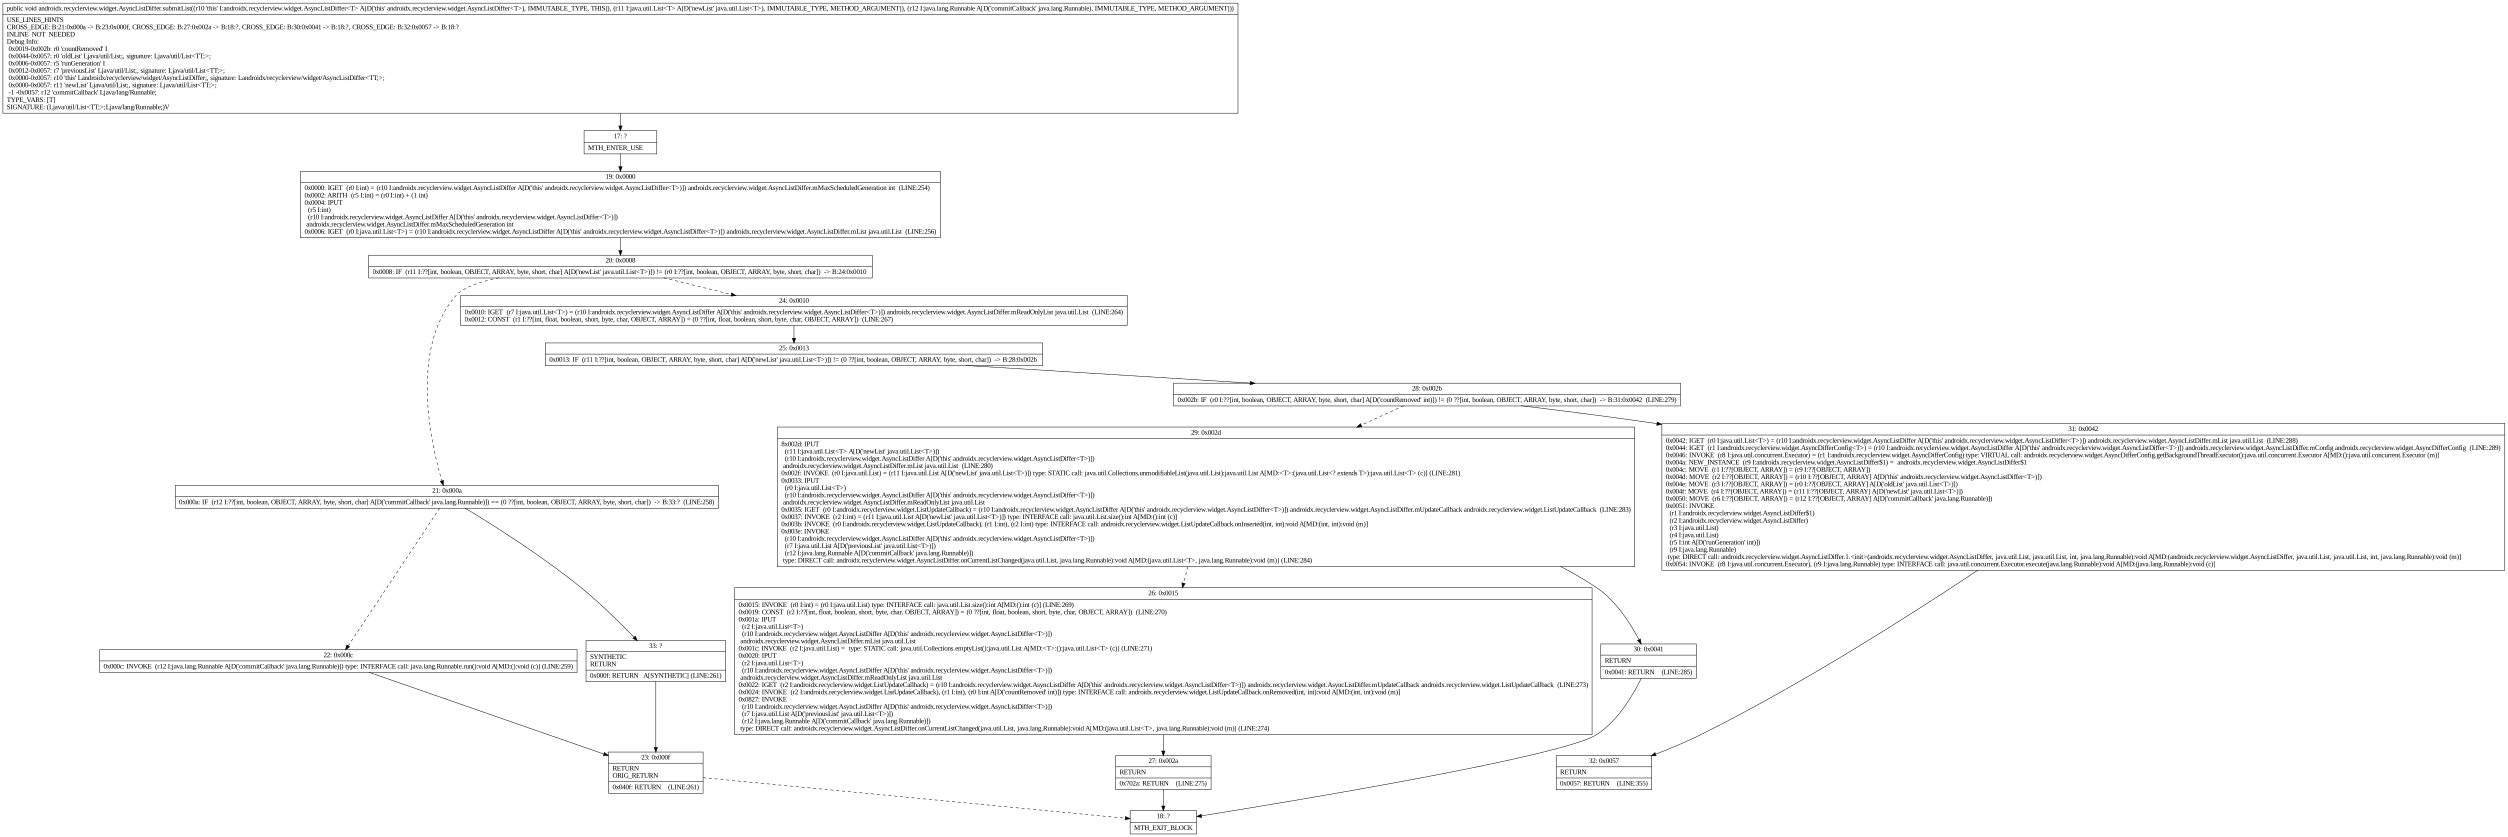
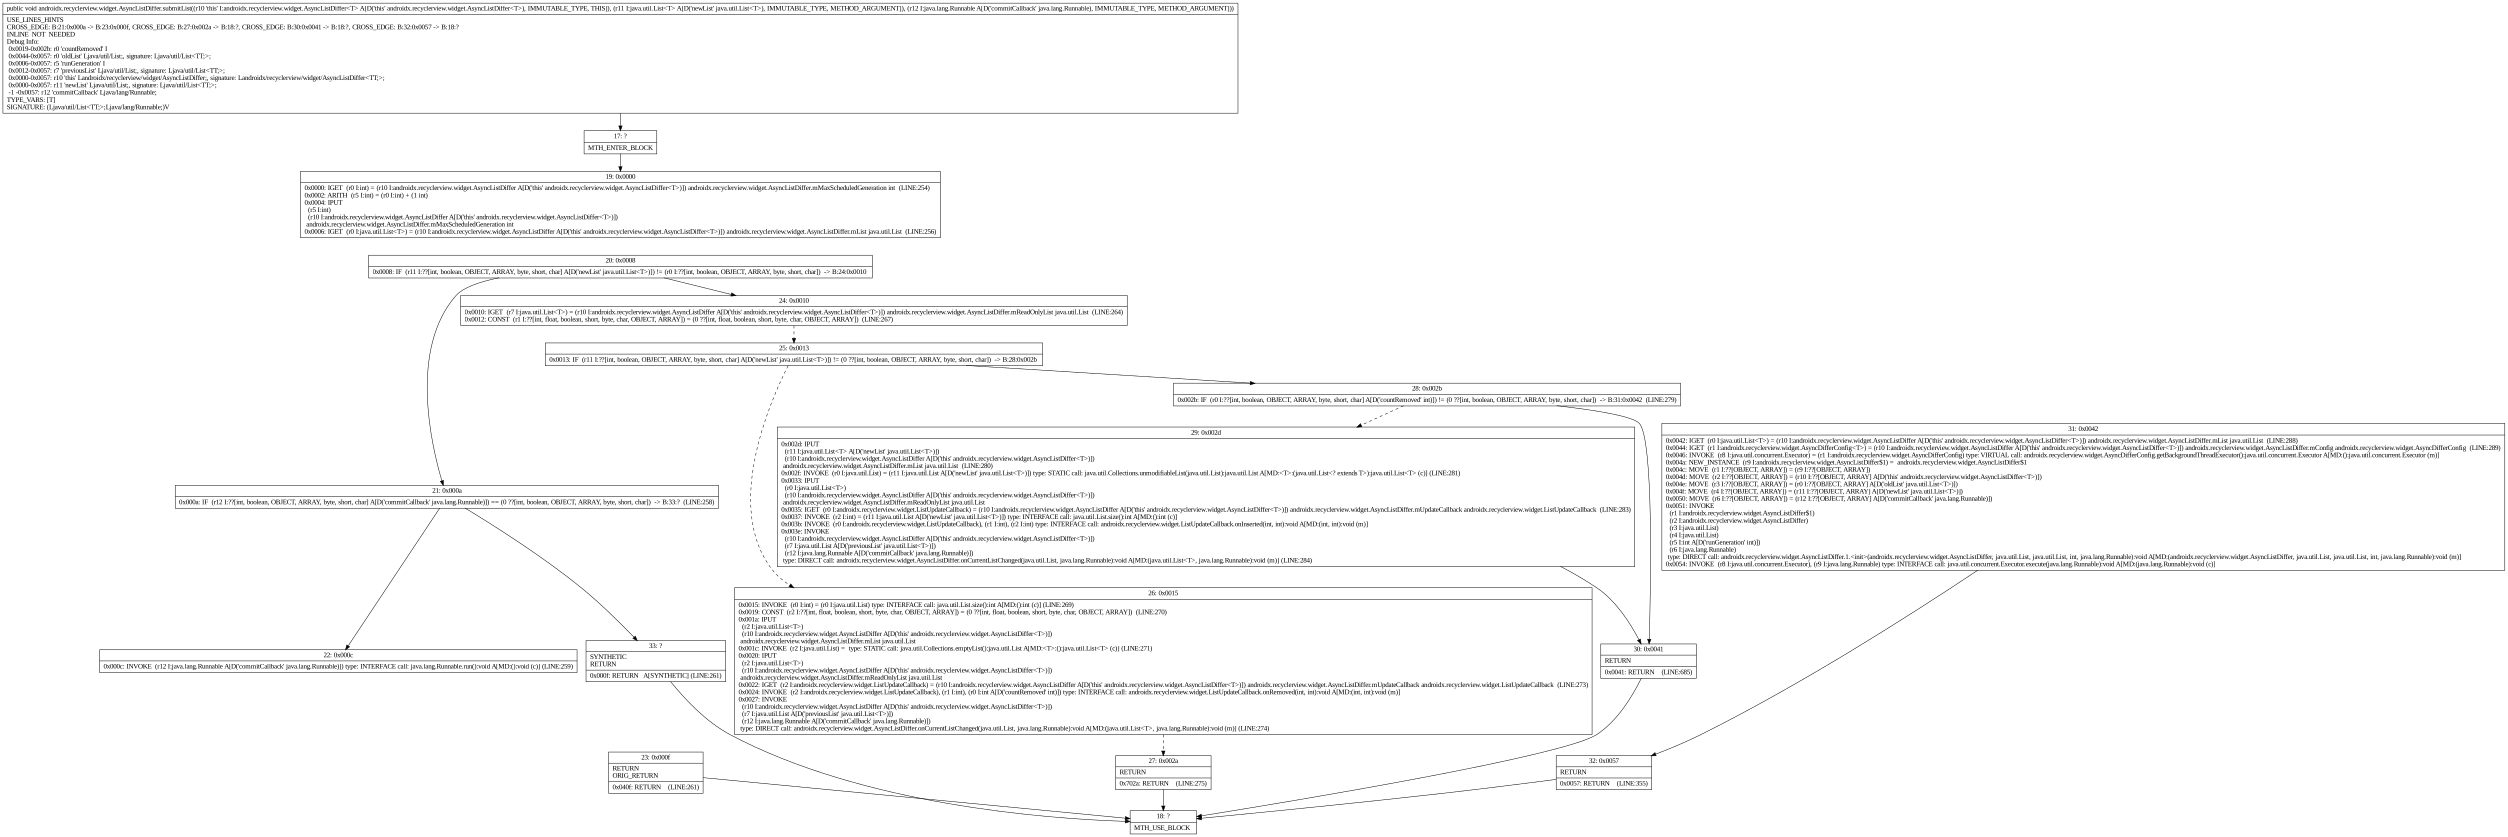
node "17: ?": text "MTH_ENTER_USE" -> "MTH_ENTER_BLOCK"
edge "19: 0x0000" -> "20: 0x0008": removed
edge "20: 0x0008" -> "24: 0x0010": style dashed -> solid
edge "24: 0x0010" -> "25: 0x0013": style solid -> dashed
edge "20: 0x0008" -> "21: 0x000a": style dashed -> solid
edge "28: 0x002b" -> "31: 0x0042": now "28: 0x002b" -> "30: 0x0041"
node "29: 0x002d": text "8x002d: IPUT" -> "0x002d: IPUT"
node "31: 0x0042": text "(r9 I:java.lang.Runnable)" -> "(r6 I:java.lang.Runnable)"
edge "29: 0x002d" -> "26: 0x0015": now "25: 0x0013" -> "26: 0x0015"
edge "21: 0x000a" -> "22: 0x000c": style dashed -> solid
node "30: 0x0041": text "0x0041: RETURN    (LINE:285)" -> "0x0041: RETURN    (LINE:685)"
node "26: 0x0015": text "0x0827: INVOKE" -> "0x0027: INVOKE"
edge "22: 0x000c" -> "23: 0x000f": removed
edge "33: ?" -> "23: 0x000f": now "33: ?" -> "18: ?"
edge "26: 0x0015" -> "27: 0x002a": style solid -> dashed
edge "23: 0x000f" -> "18: ?": style dashed -> solid
edge "32: 0x0057" -> "18: ?": added
node "18: ?": text "MTH_EXIT_BLOCK" -> "MTH_USE_BLOCK"
